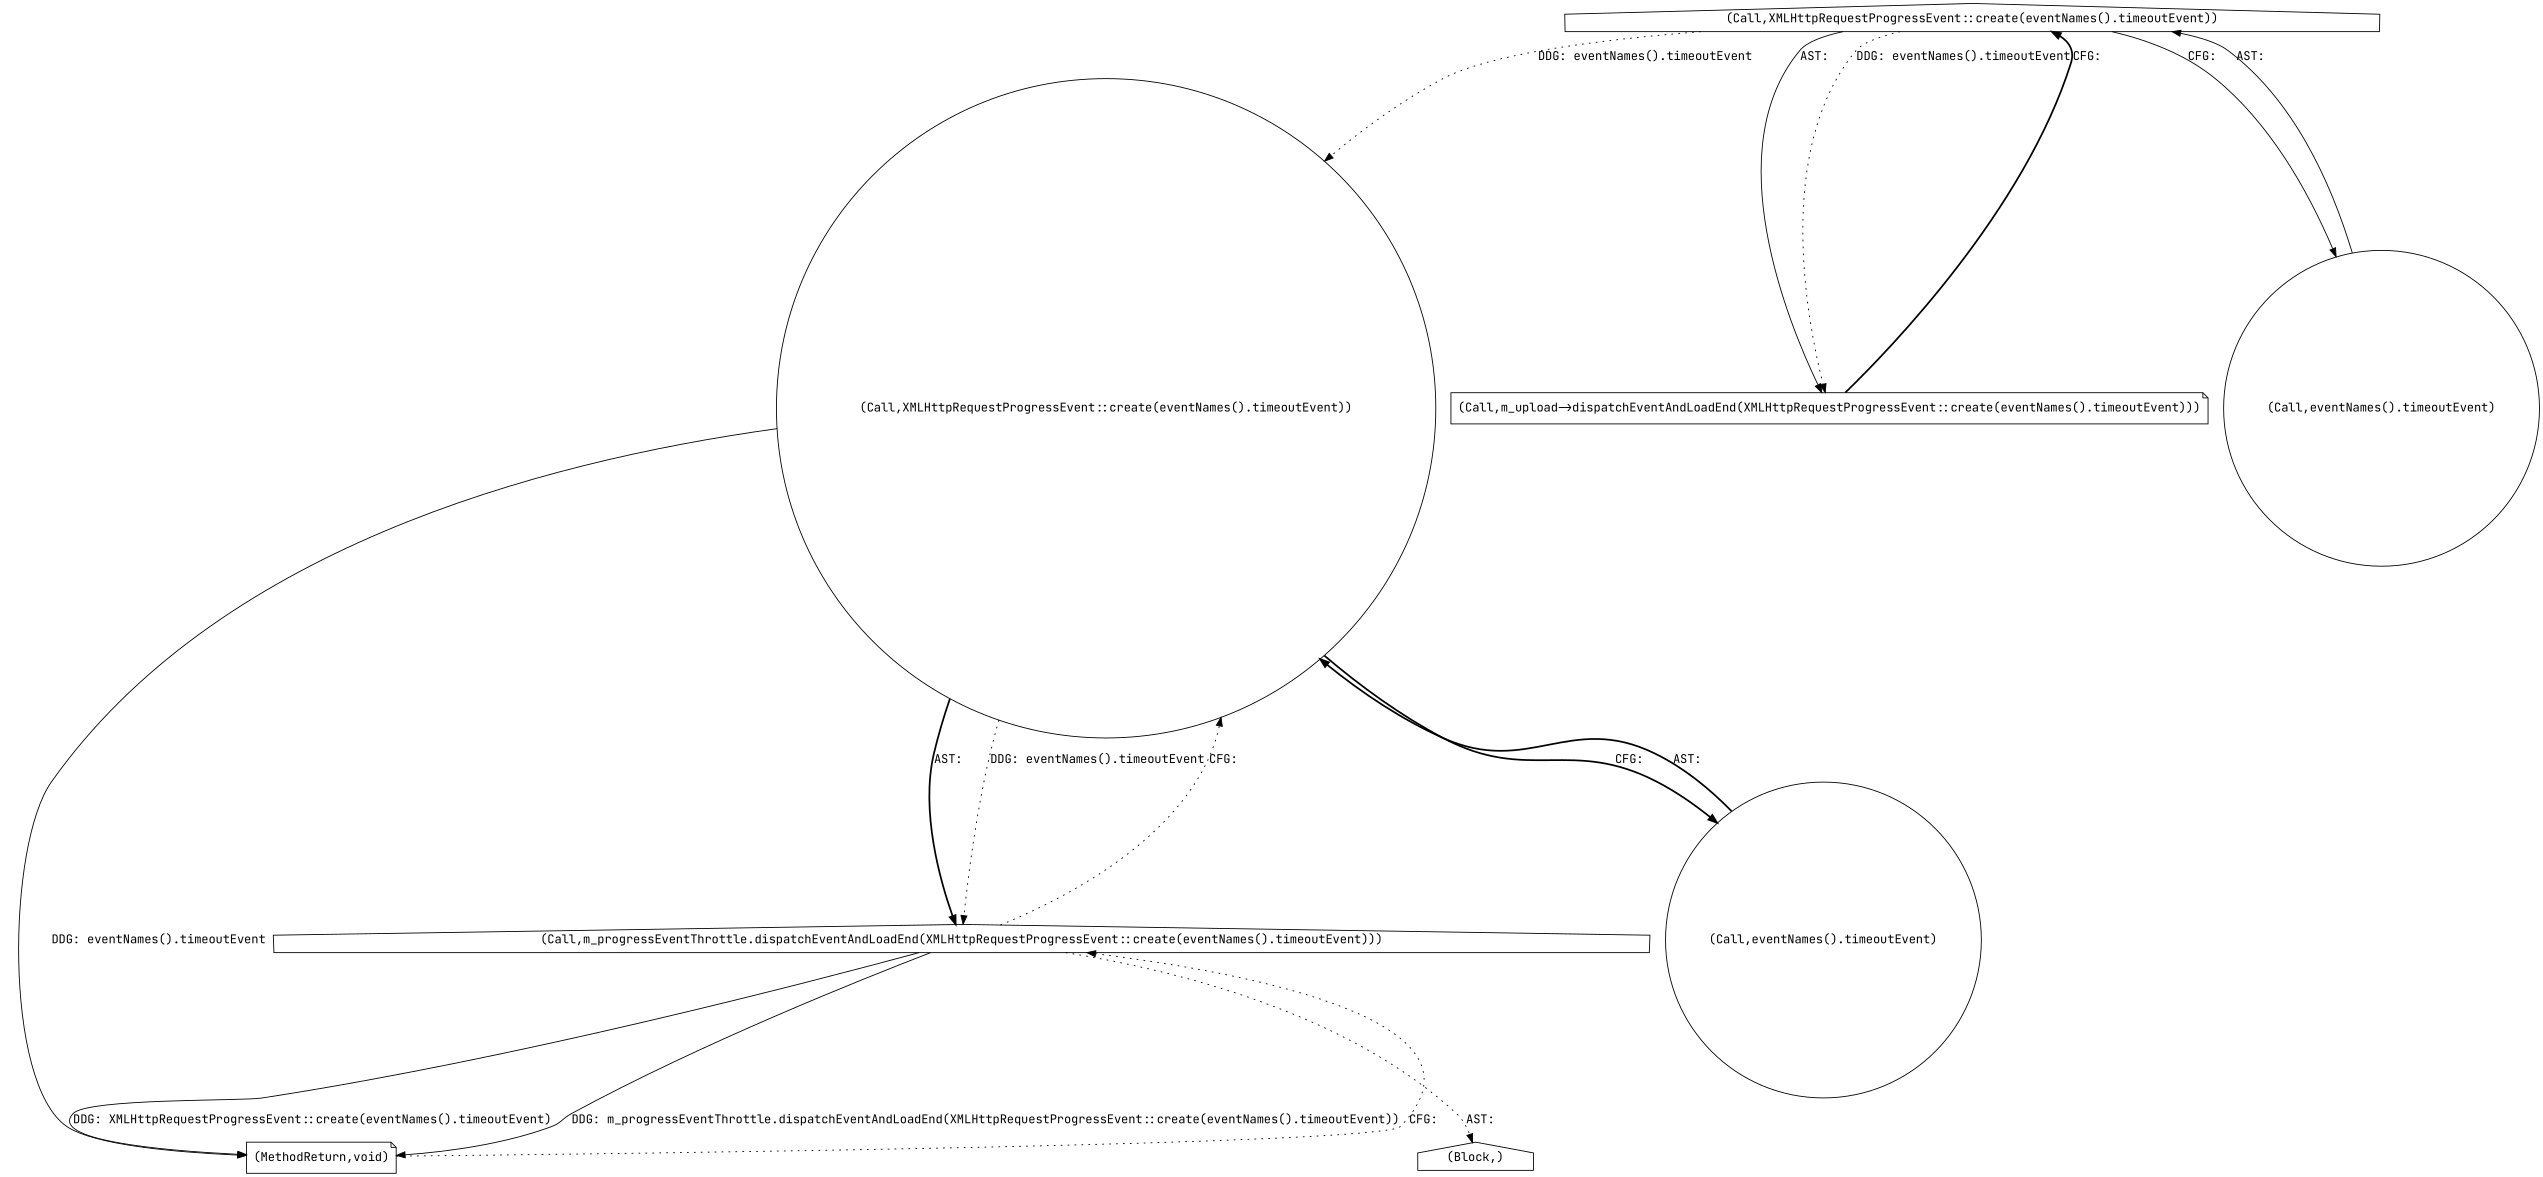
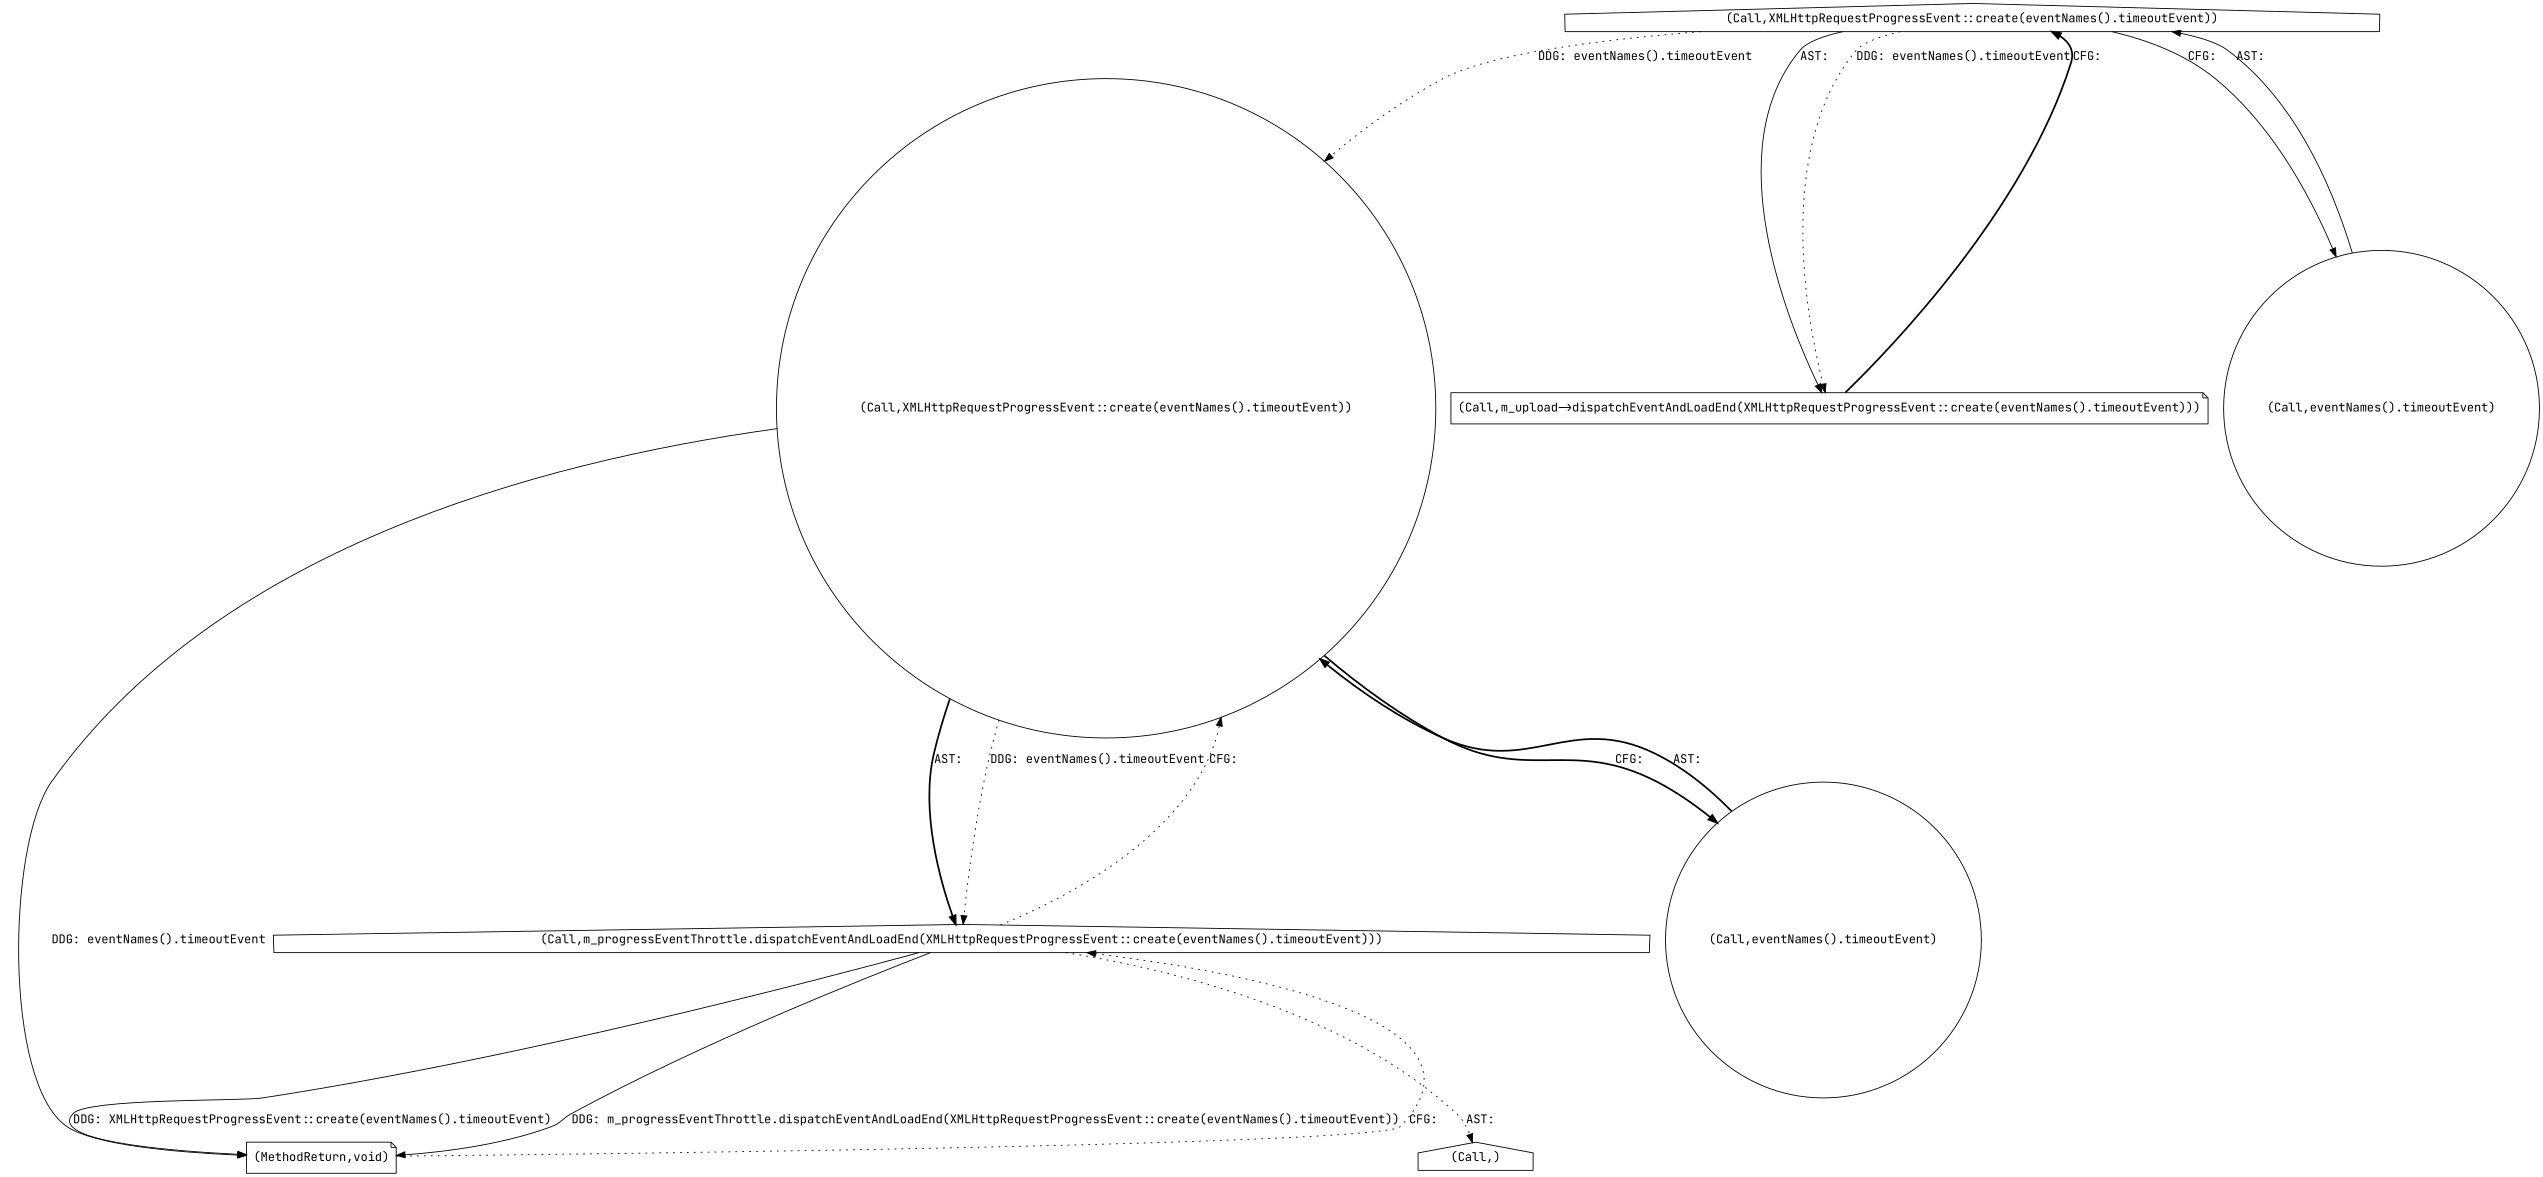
node "(Block,)": label "(Block,)" -> "(Call,)"
